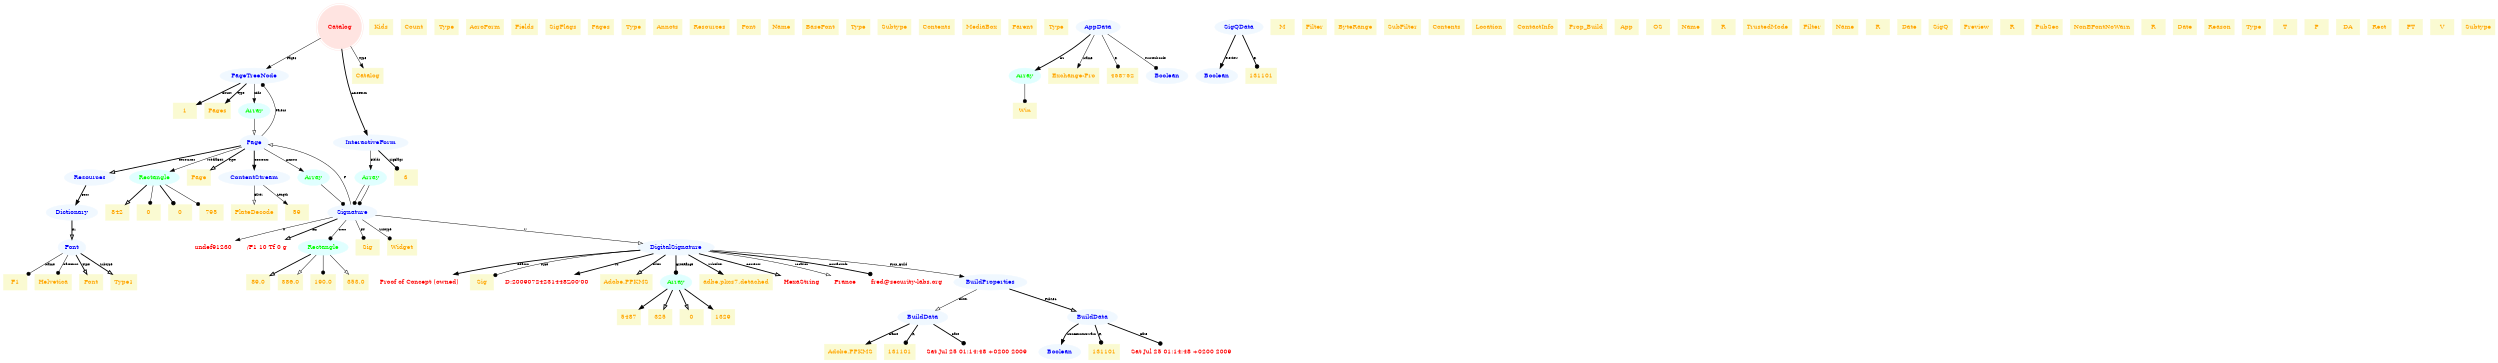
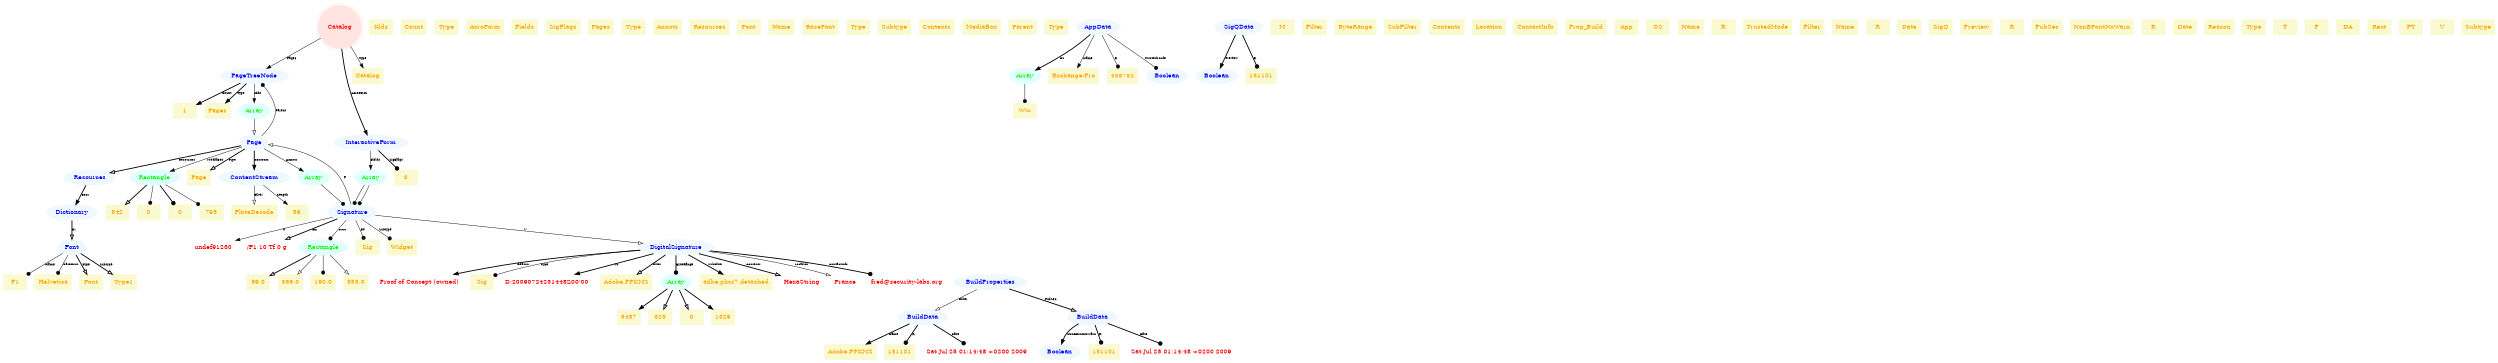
edge "DigitalSignature" -> "BuildProperties": removed, label "Prop_Build"
